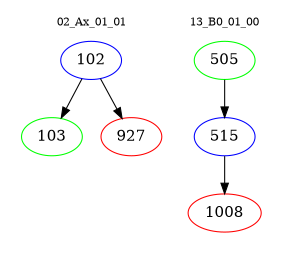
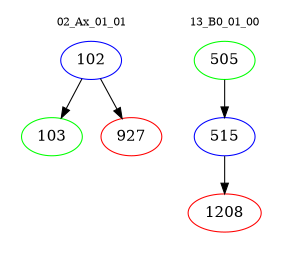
node "1008": label "1008" -> "1208"
